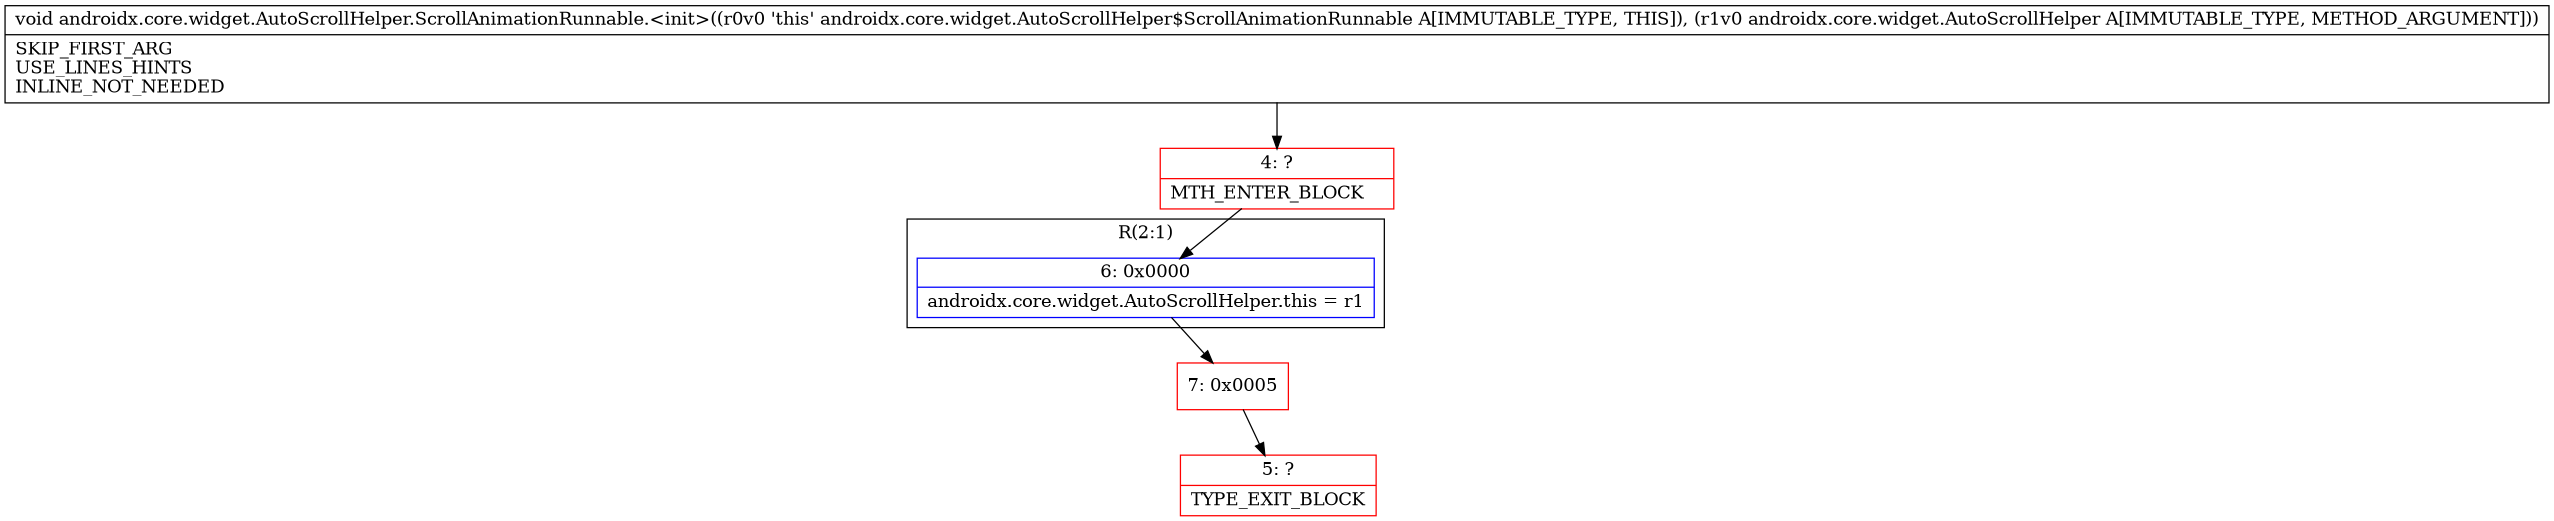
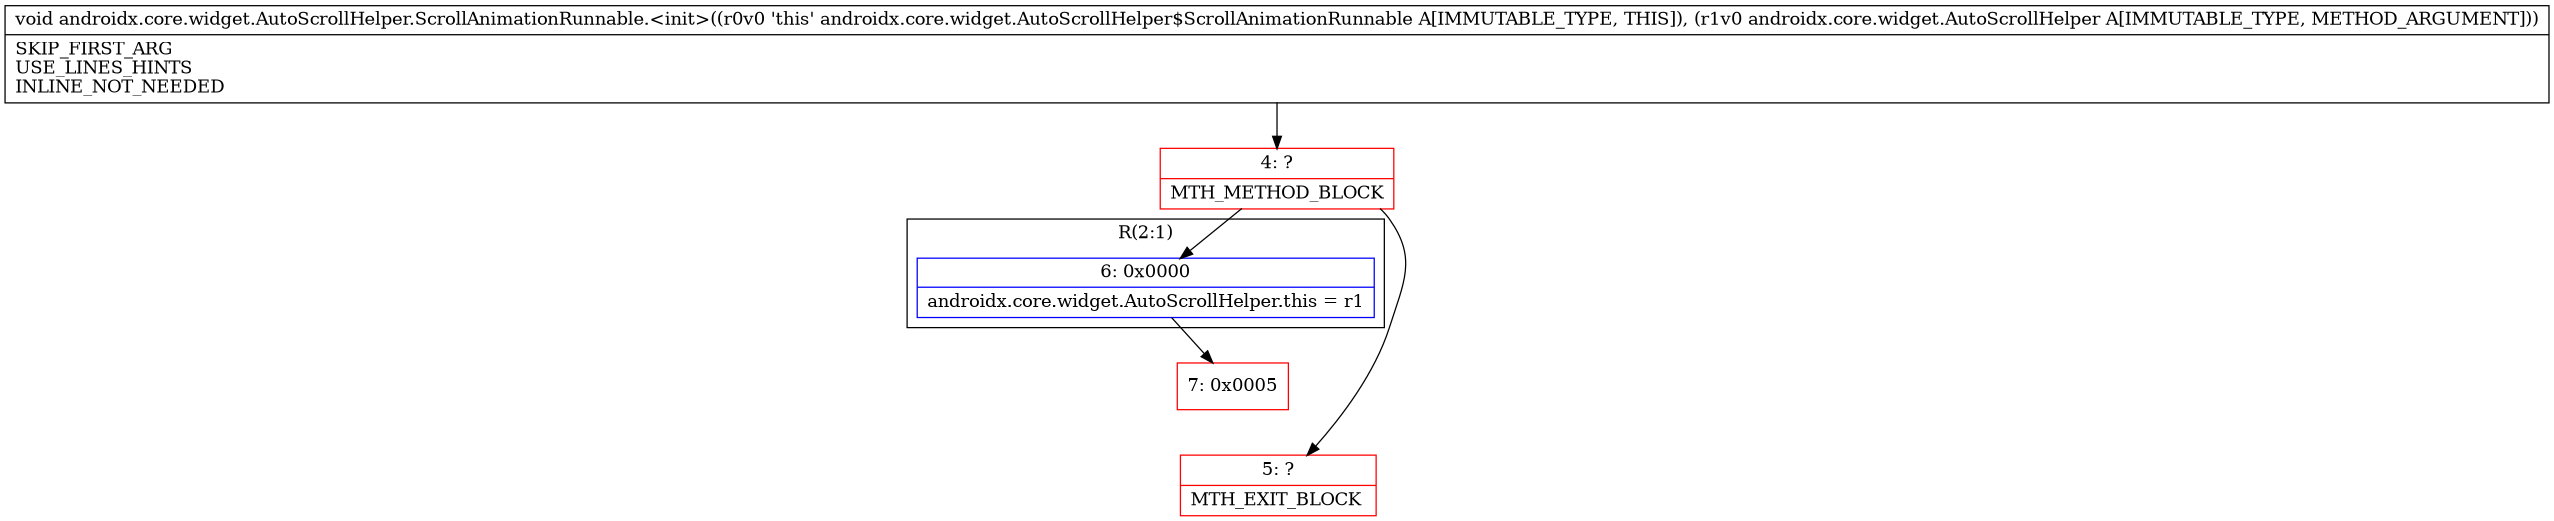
node "4: ?": text "MTH_ENTER_BLOCK" -> "MTH_METHOD_BLOCK"
edge "7: 0x0005" -> "5: ?": now "4: ?" -> "5: ?"
node "5: ?": text "TYPE_EXIT_BLOCK" -> "MTH_EXIT_BLOCK"
